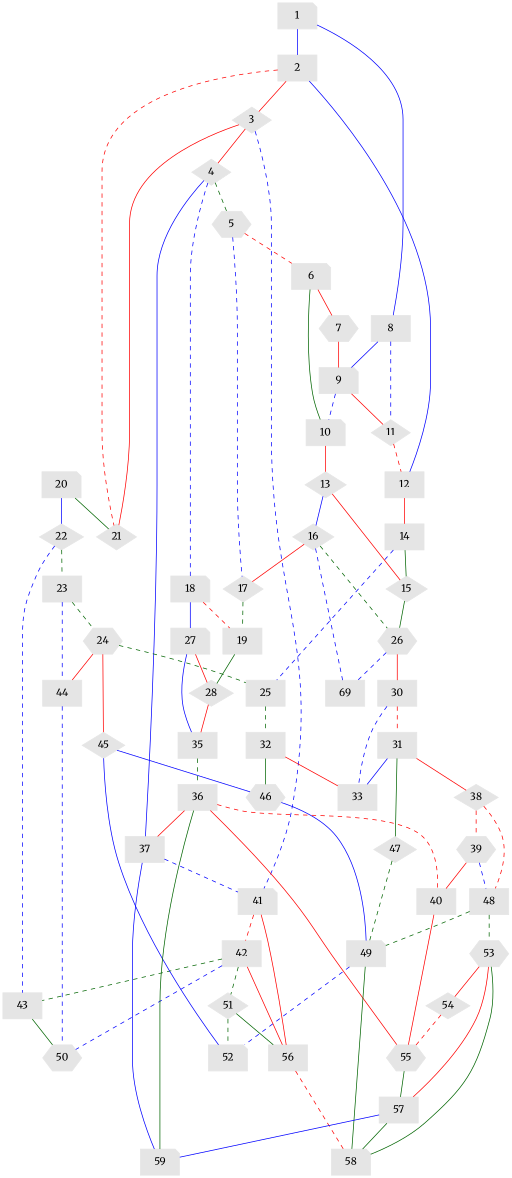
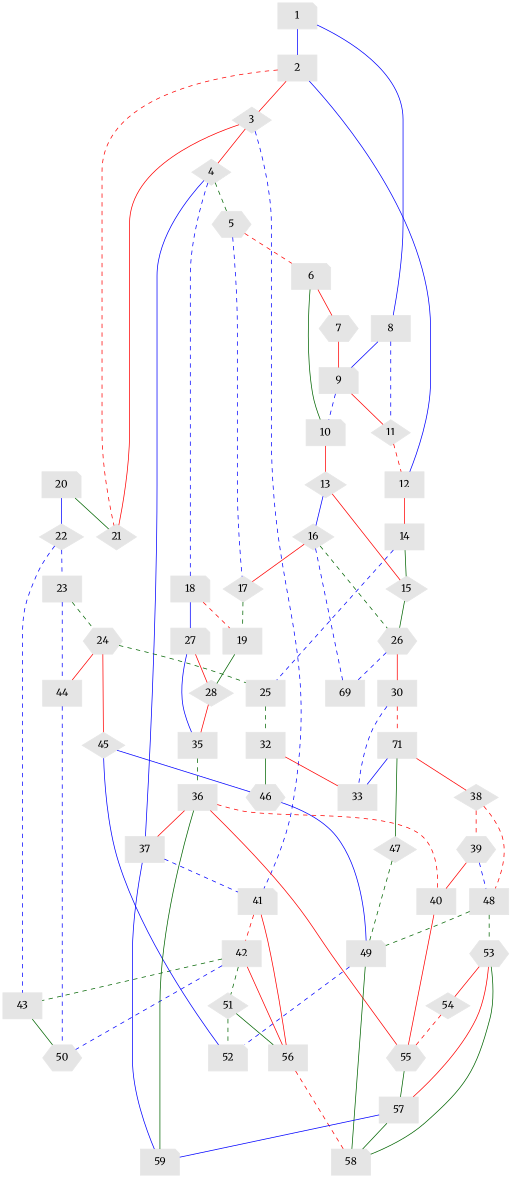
edge "22" -- "23": color darkgreen -> blue
node "31": label "31" -> "71"
